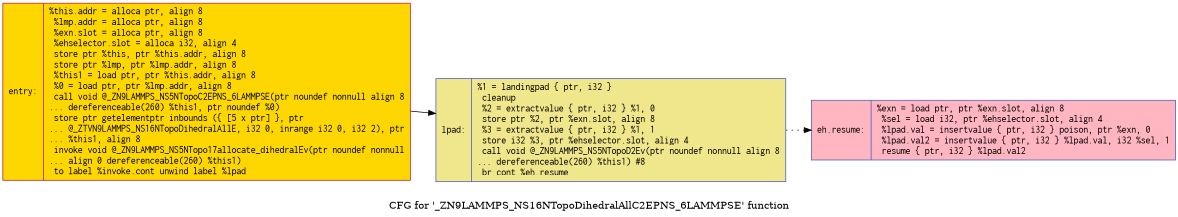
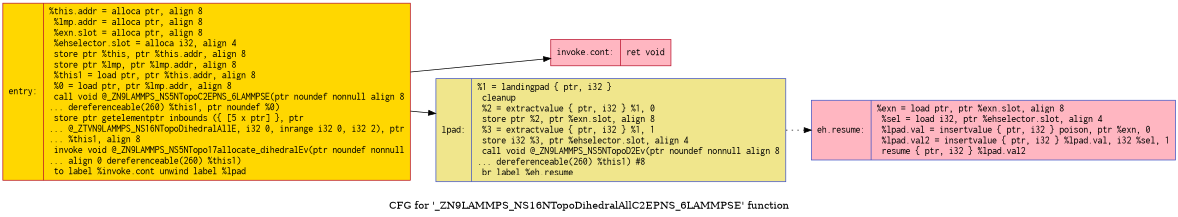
node "invoke.cont:": added
node "lpad:": text "br cont %eh.resume" -> "br label %eh.resume"
